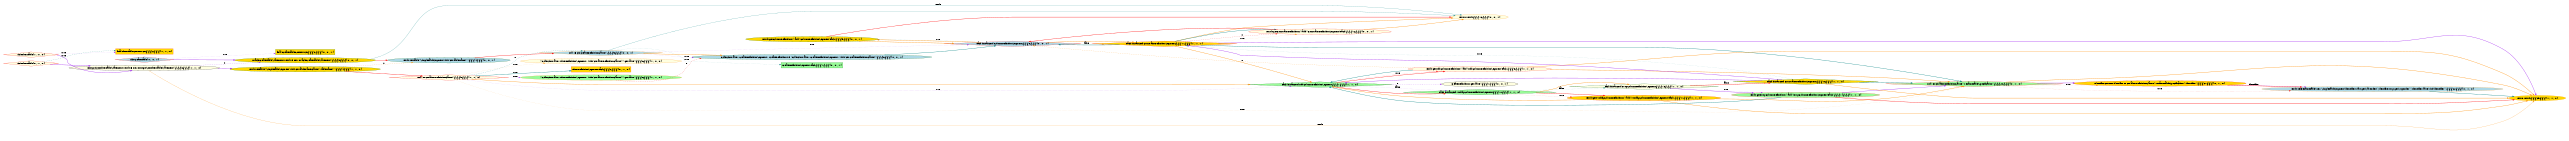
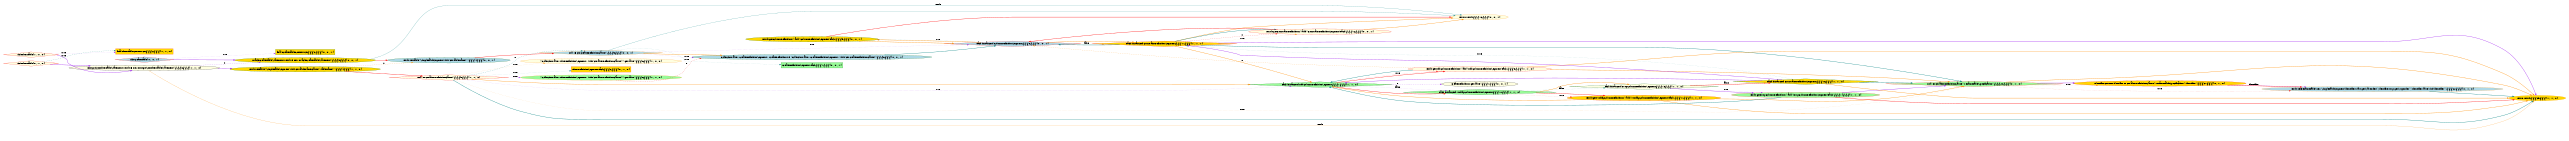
edge "null != ctx.alterDefinitionClause()@@@5@@@['1', '1', '0']" -> "AlterDefinitionSegment each@@@6@@@['0', '1', '0']": style bold -> dotted
edge "null != ctx.alterDefinitionClause()@@@5@@@['1', '1', '0']" -> "return result@@@25@@@['1', '1', '0']": added
